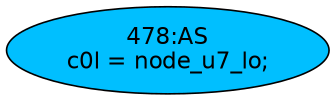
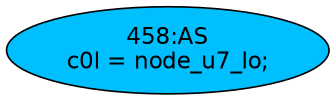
node "478:AS c0l = node_u7_lo;": label "478:AS c0l = node_u7_lo;" -> "458:AS c0l = node_u7_lo;"
